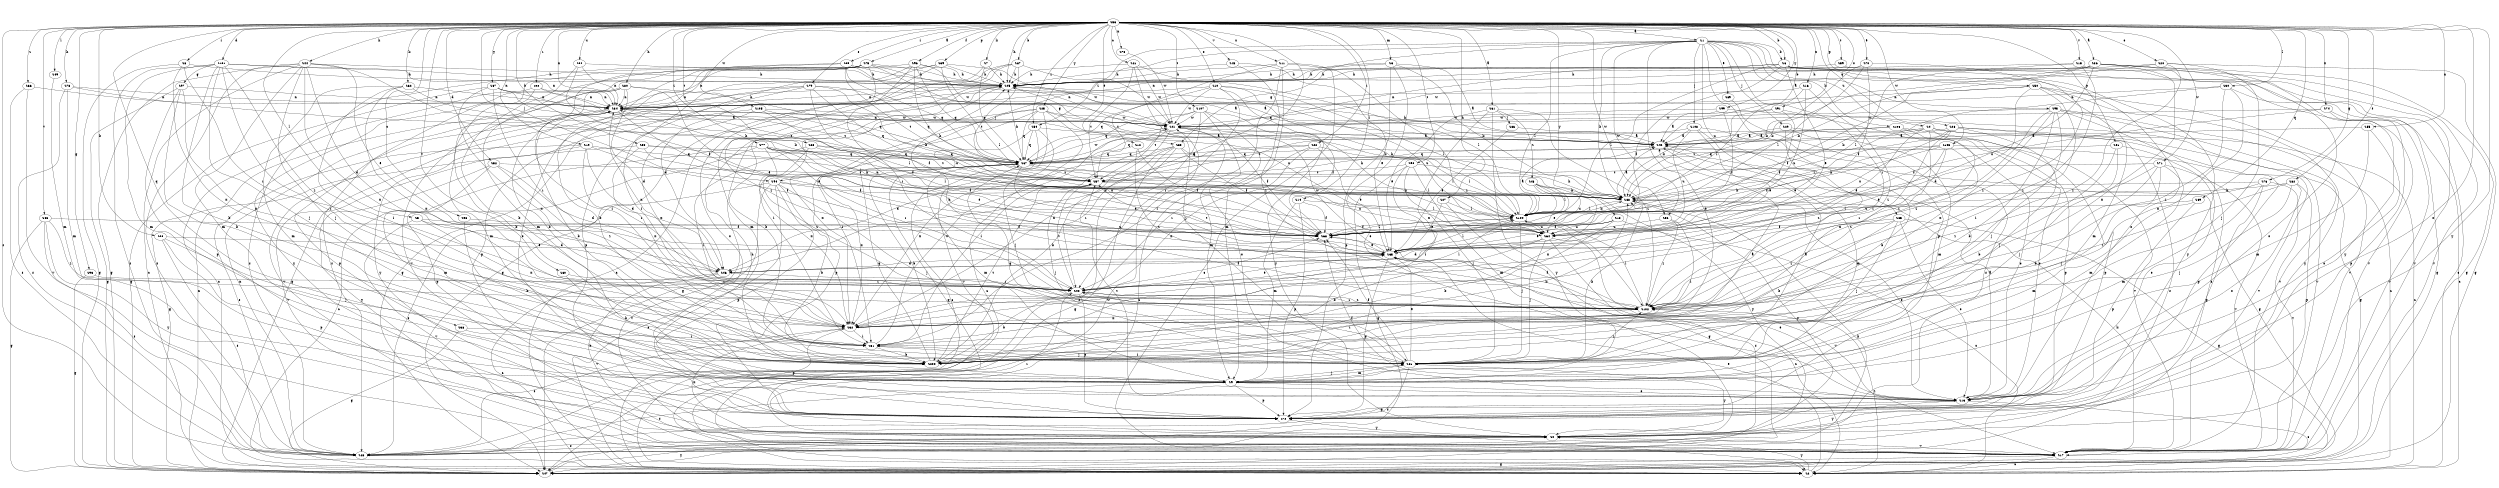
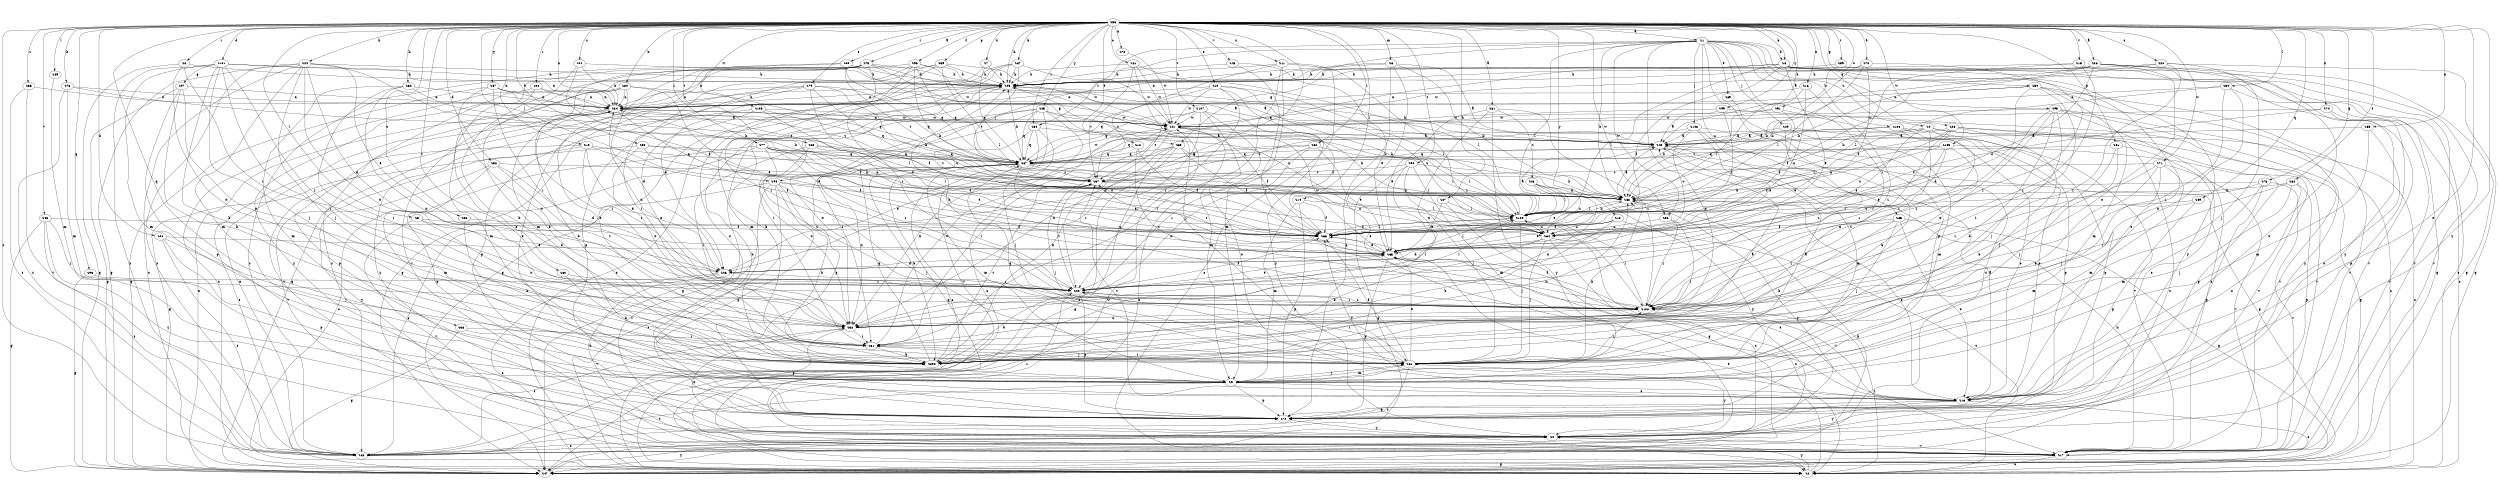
node "S86": removed
